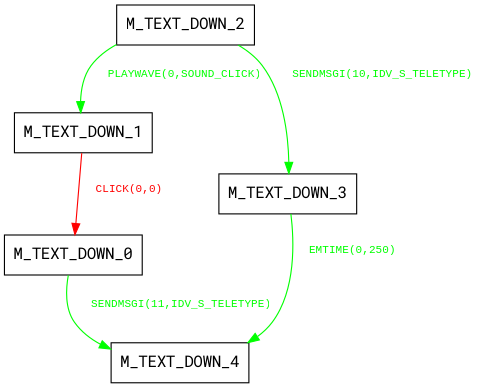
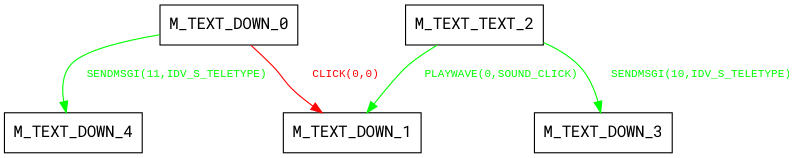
node "M_TEXT_DOWN_2": label "M_TEXT_DOWN_2" -> "M_TEXT_TEXT_2"
edge "M_TEXT_DOWN_1" -> "M_TEXT_DOWN_0": reversed
edge "M_TEXT_DOWN_3" -> "M_TEXT_DOWN_4": removed, label "EMTIME(0,250)"
